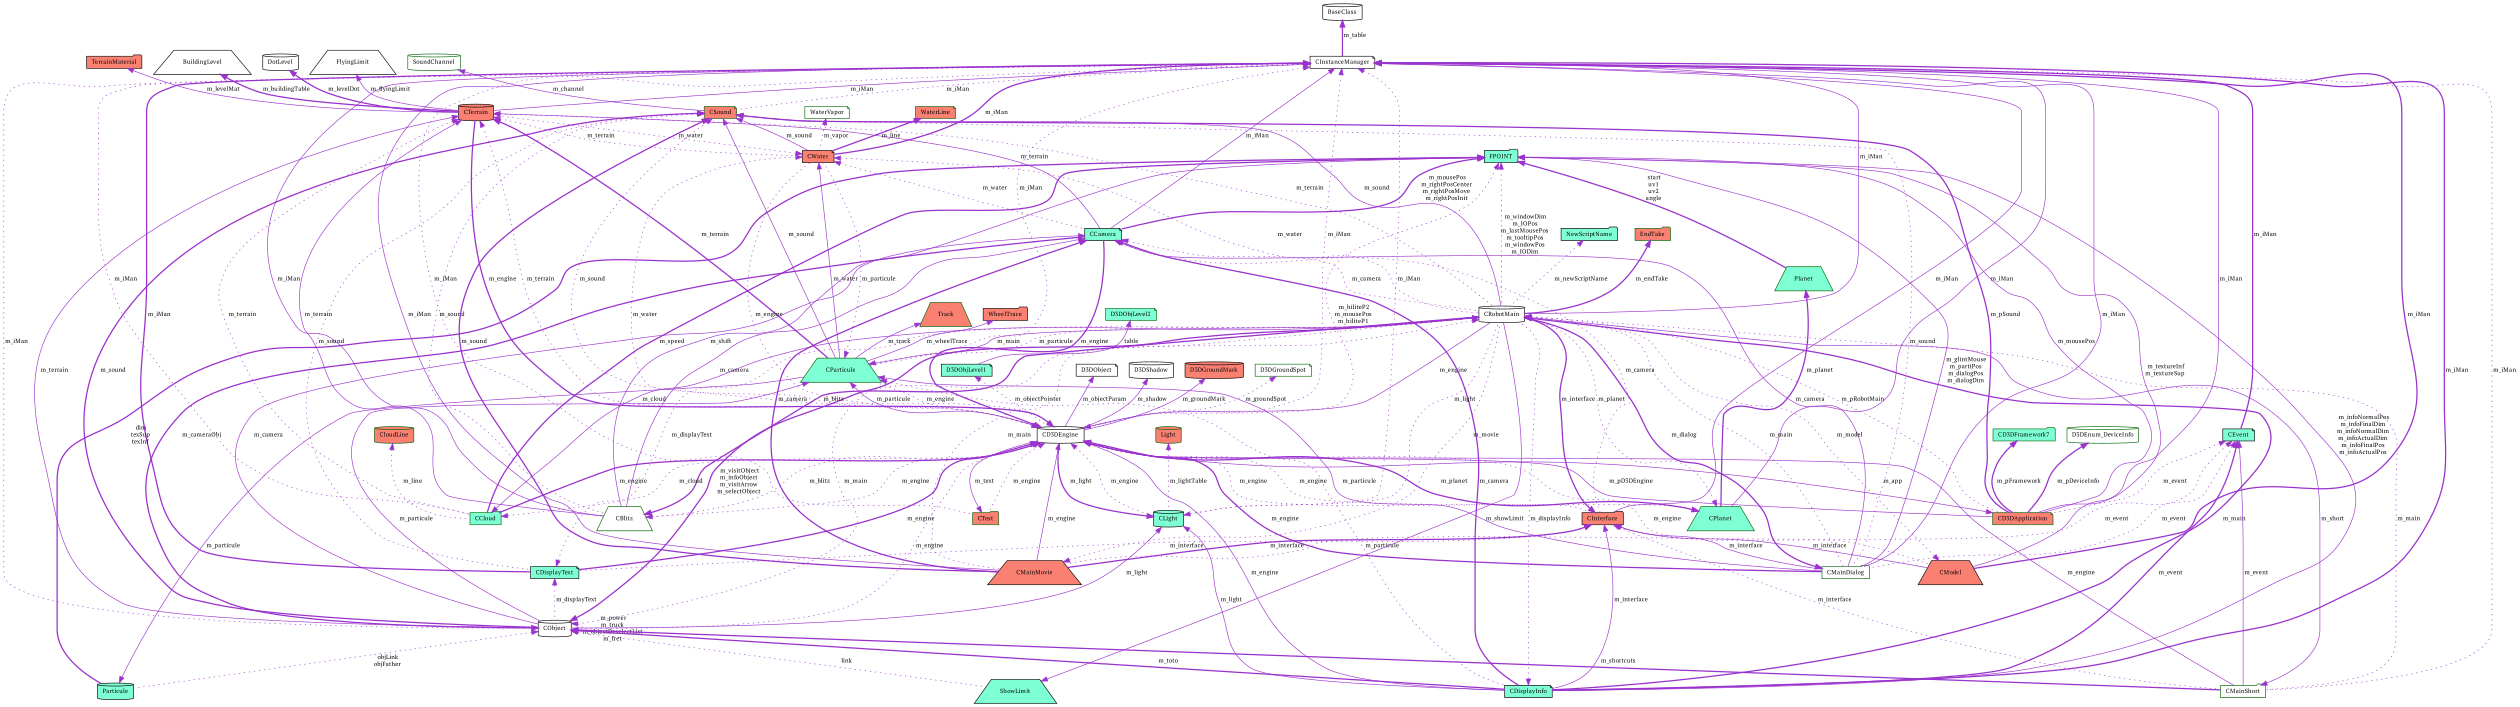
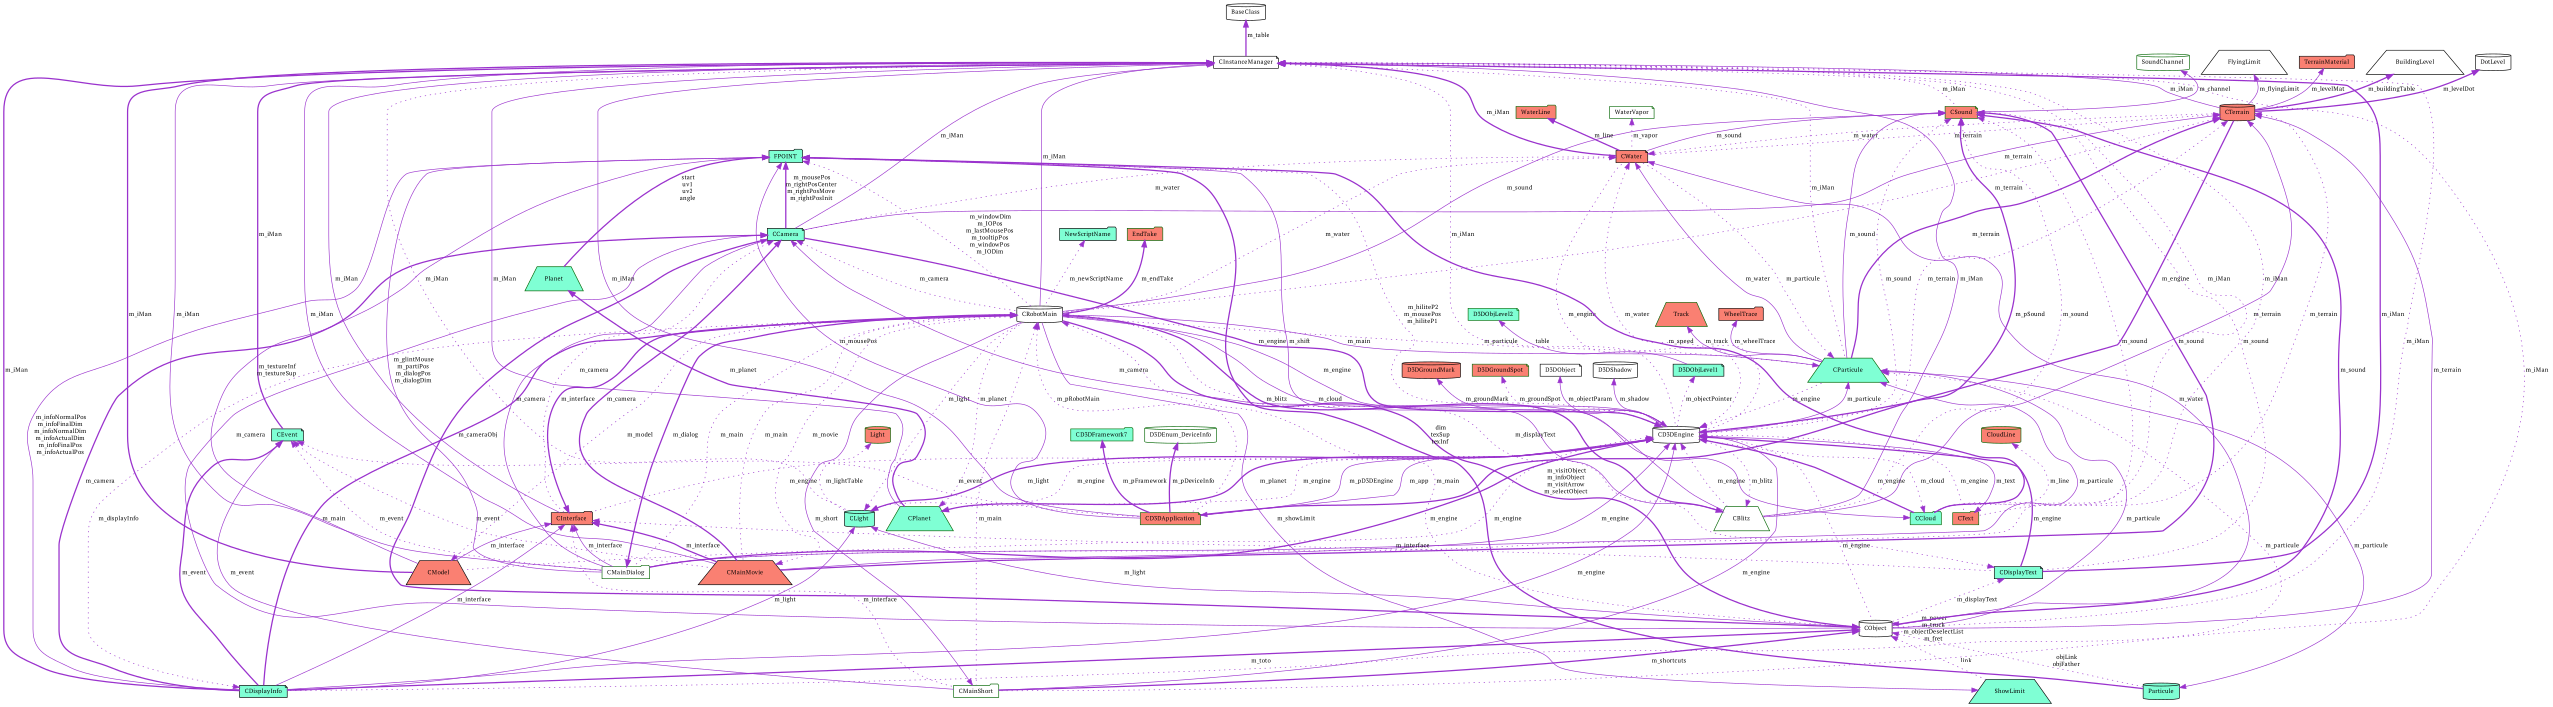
node "WaterLine": shape note -> folder
node "D3DGroundSpot": fillcolor white -> salmon
edge "CObject" -> "CWater": added, label "m_water"
